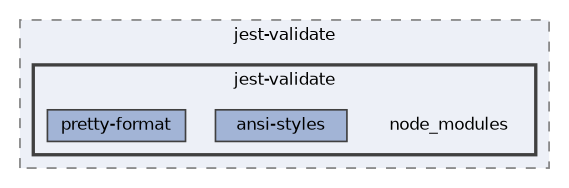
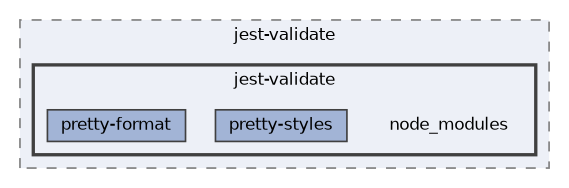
node "ansi-styles": label "ansi-styles" -> "pretty-styles"
